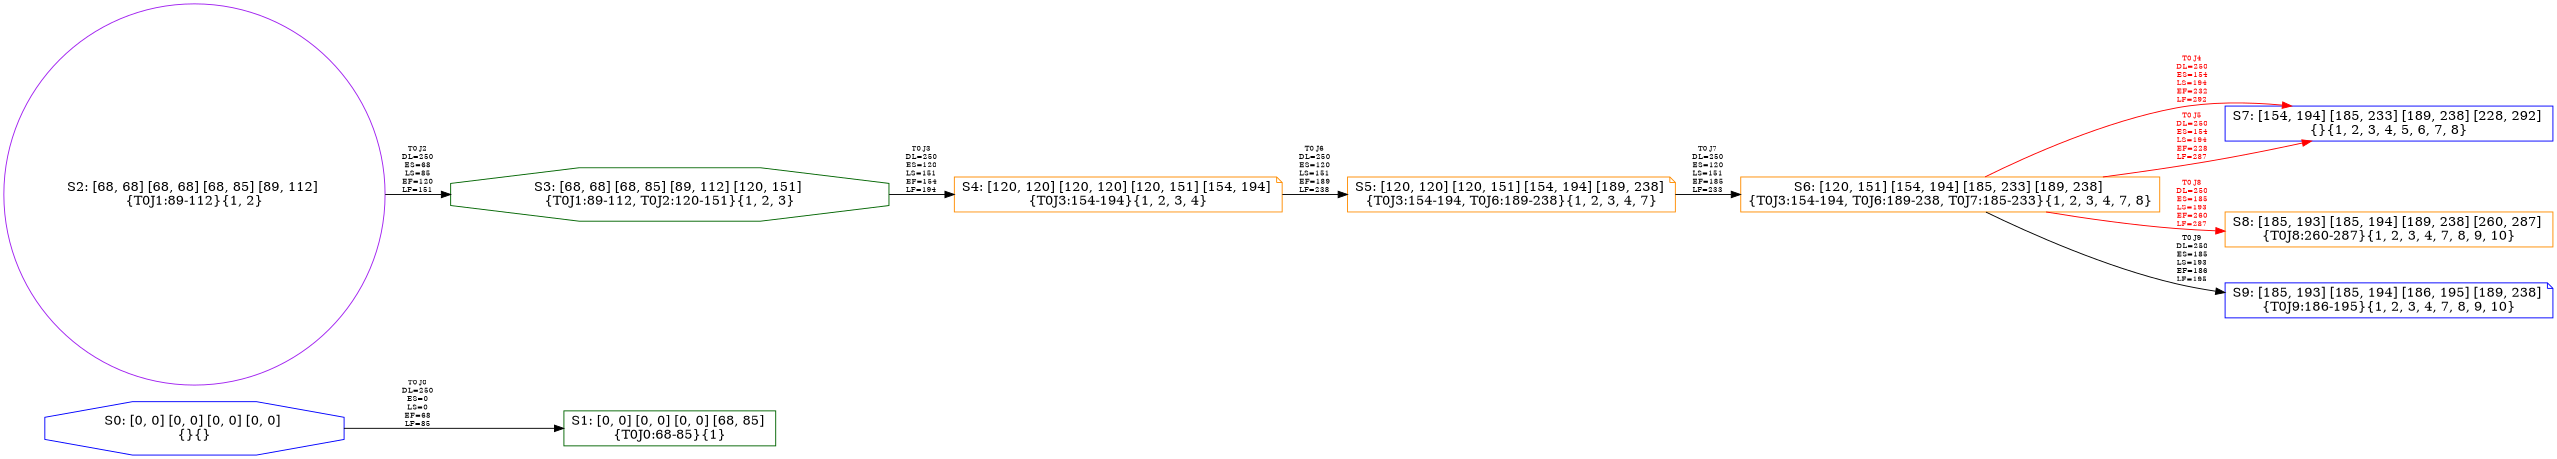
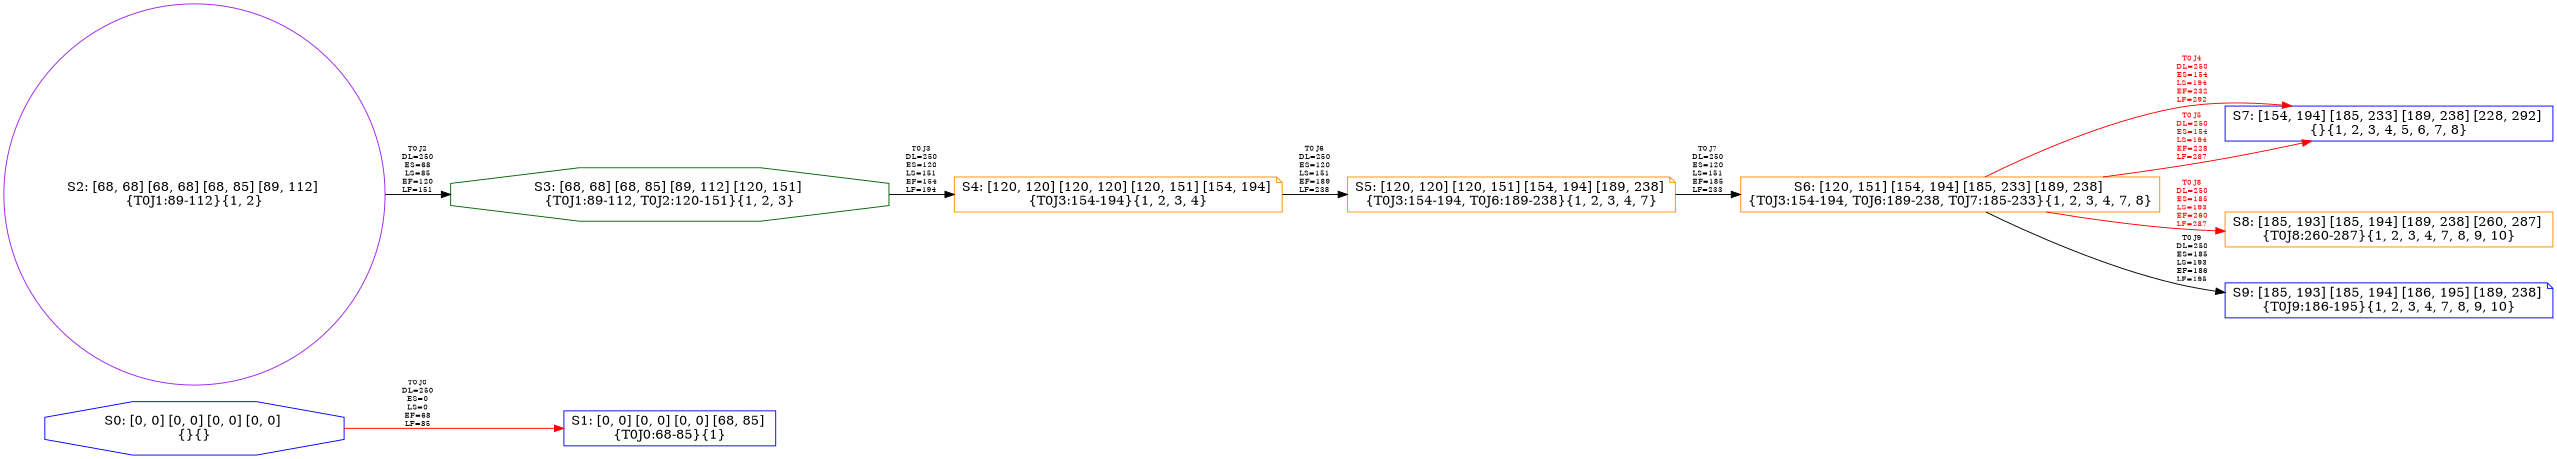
edge "S0: [0, 0] [0, 0] [0, 0] [0, 0] {}{}" -> "S1: [0, 0] [0, 0] [0, 0] [68, 85] {T0J0:68-85}{1}": color black -> Red
node "S1: [0, 0] [0, 0] [0, 0] [68, 85] {T0J0:68-85}{1}": color darkgreen -> blue
